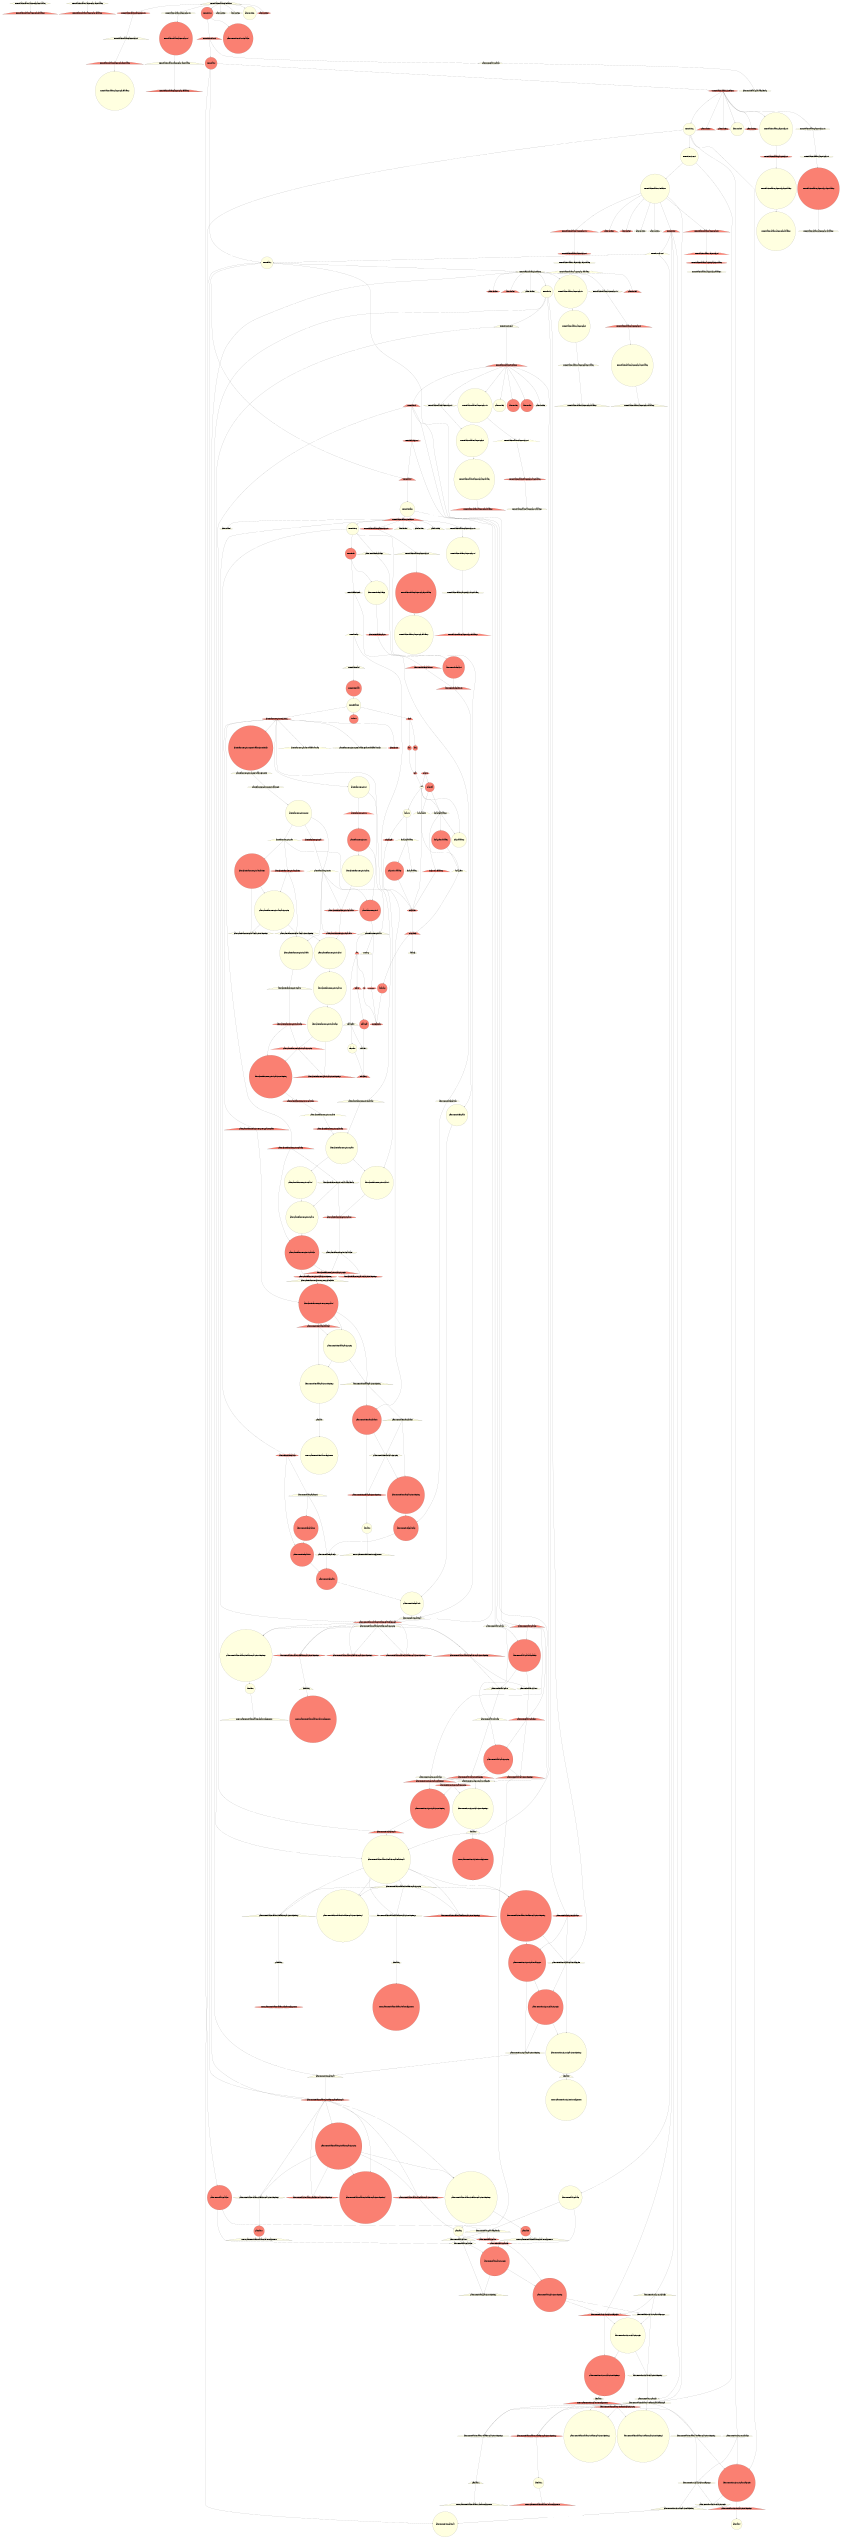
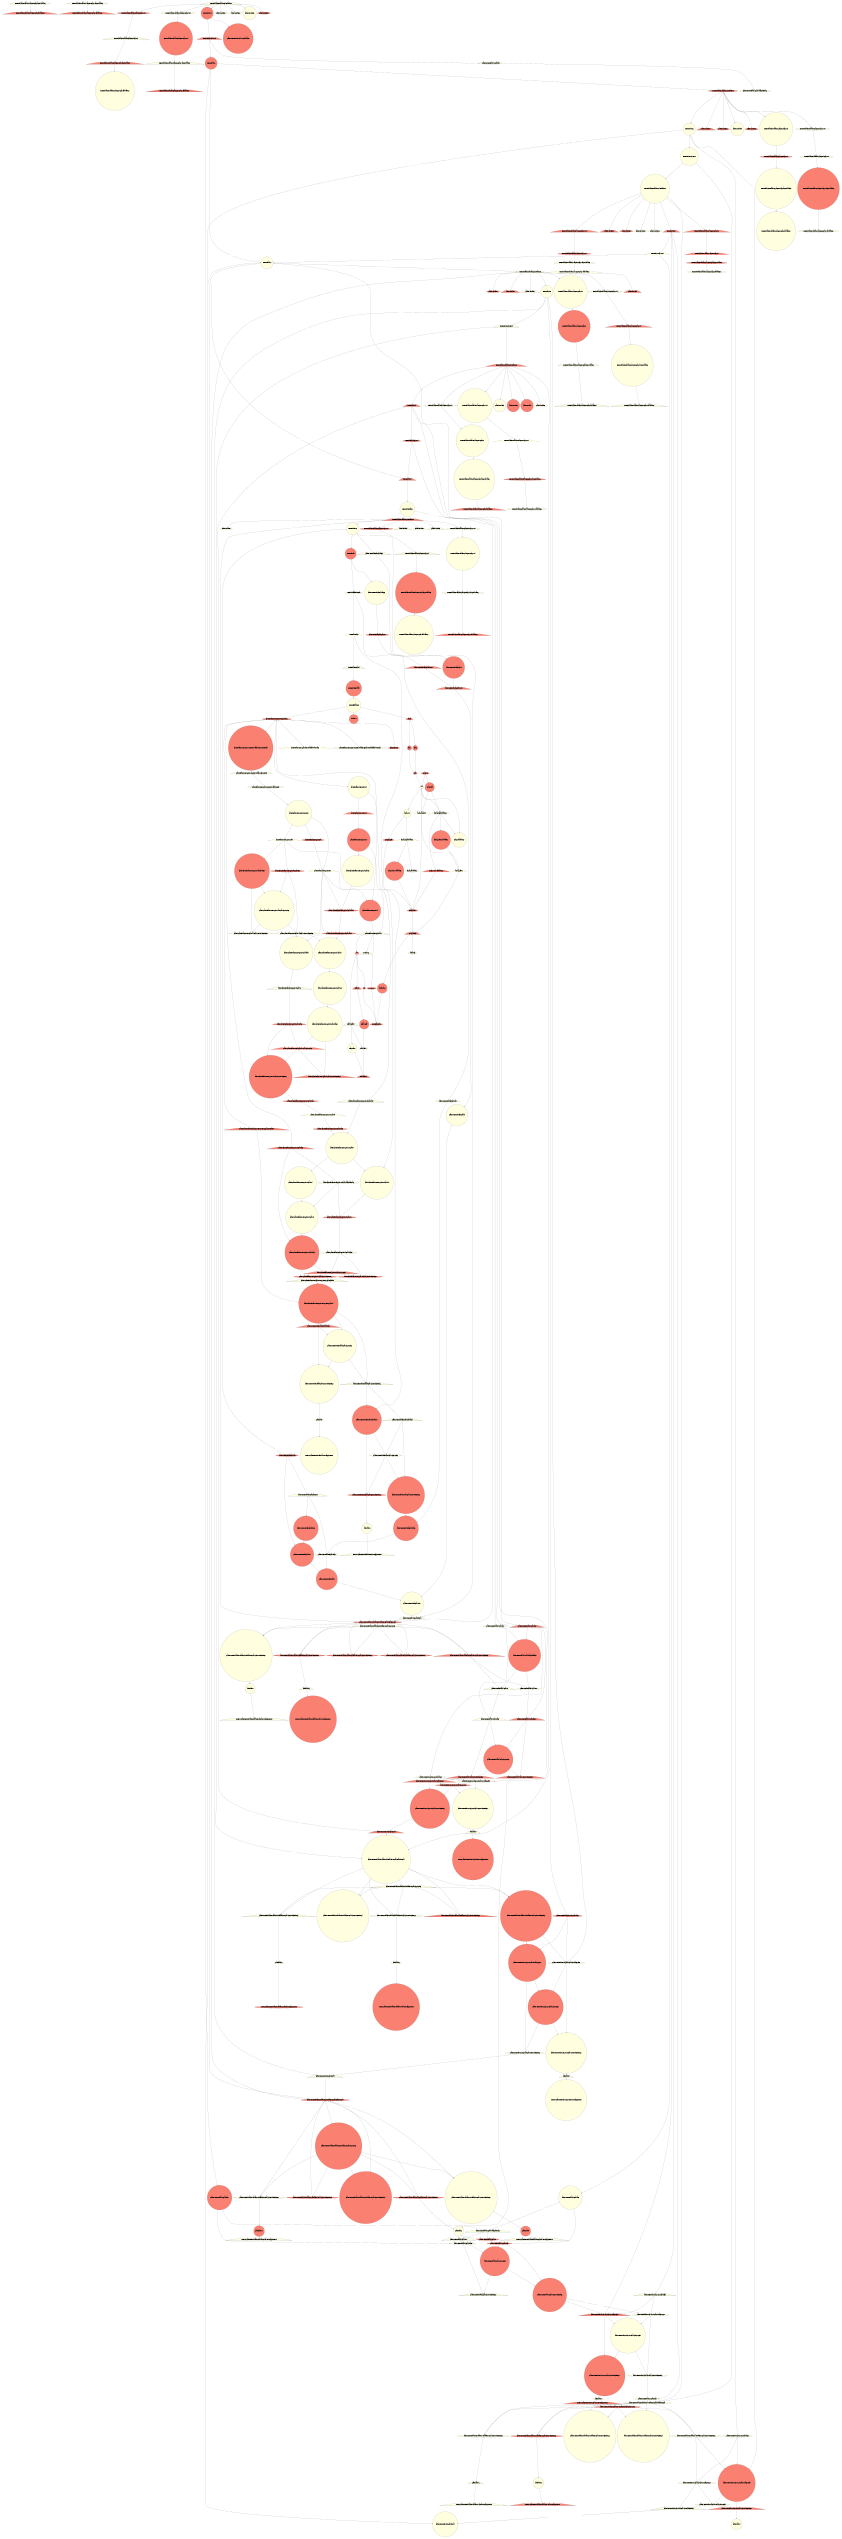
node "resnet_model/batch_normalization_28/assignmovingavg/mul": fillcolor lightyellow -> salmon
